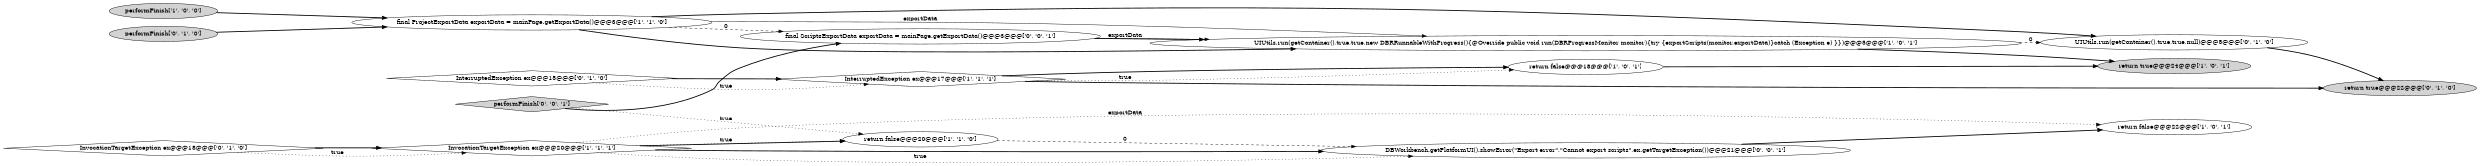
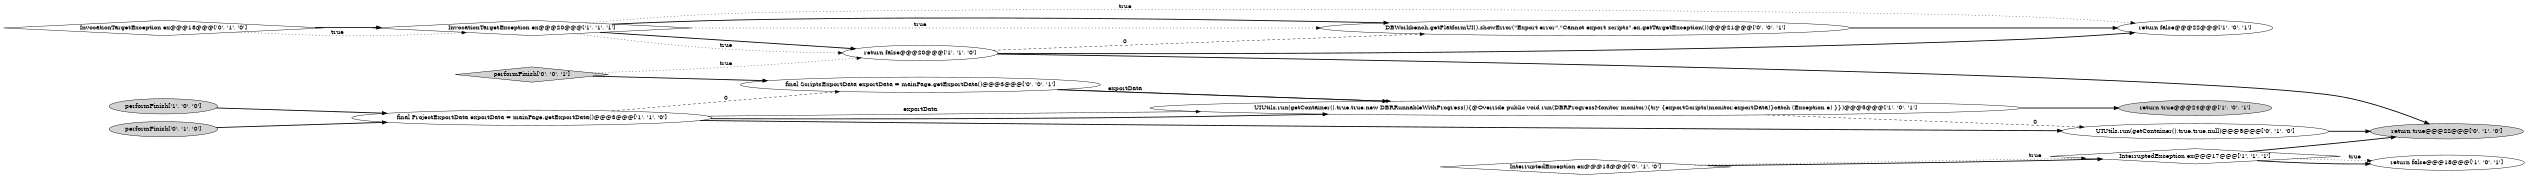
edge "return false@@@20@@@['1', '1', '0']" -> "return false@@@22@@@['1', '0', '1']": added
edge "return false@@@18@@@['1', '0', '1']" -> "return true@@@24@@@['1', '0', '1']": removed
edge "return false@@@20@@@['1', '1', '0']" -> "return true@@@22@@@['0', '1', '0']": added
edge "InvocationTargetException ex@@@20@@@['1', '1', '1']" -> "return false@@@22@@@['1', '0', '1']": label "exportData" -> "true"
